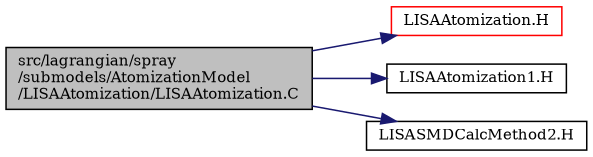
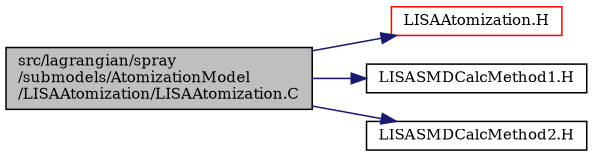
node "LISAAtomization1.H": label "LISAAtomization1.H" -> "LISASMDCalcMethod1.H"
